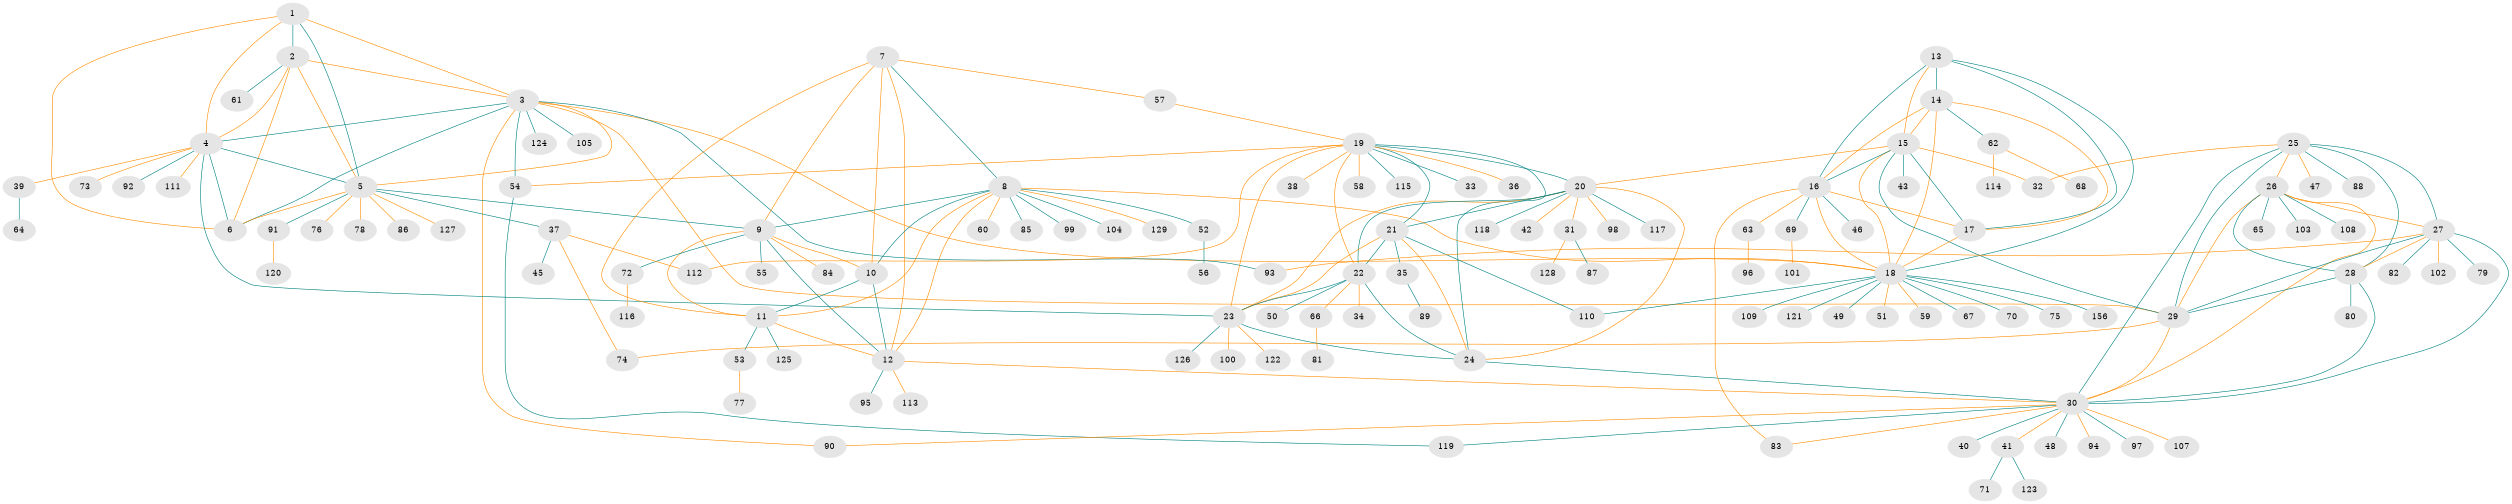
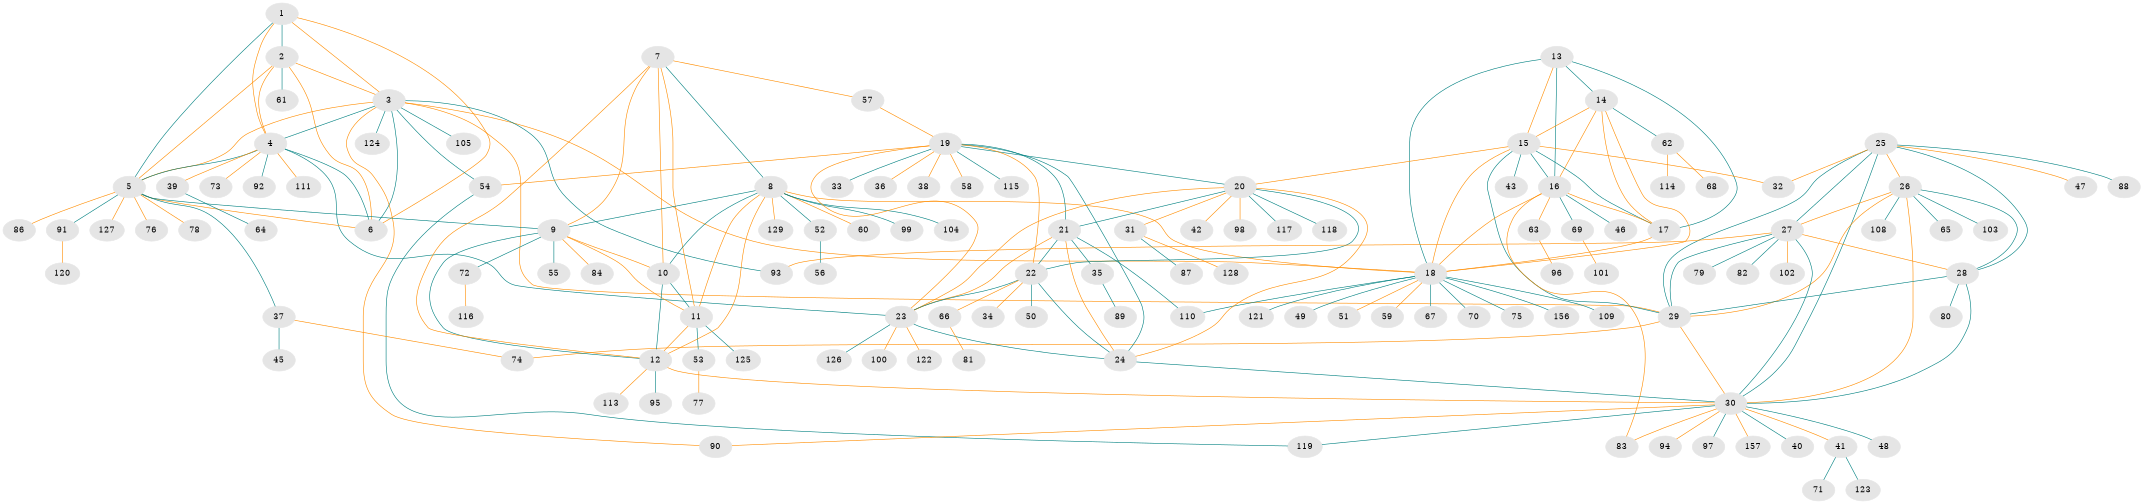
node "85": removed
node "112": removed
node "107": label "107" -> "157"
